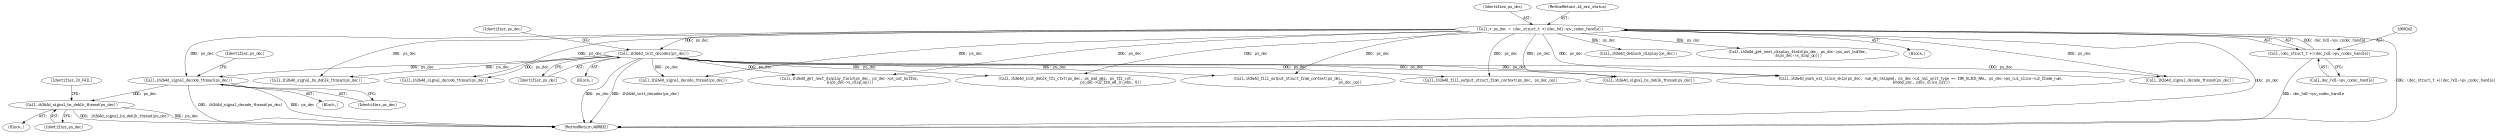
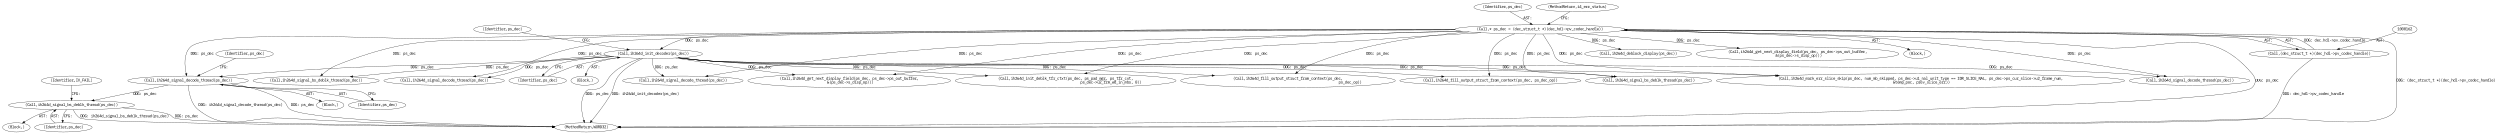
edge "(MethodReturn,i4_err_status)" -> "(Call,* ps_dec = (dec_struct_t *)(dec_hdl->pv_codec_handle))": label "AST: " -> "CFG: "
node "(Call,dec_hdl->pv_codec_handle)": removed
